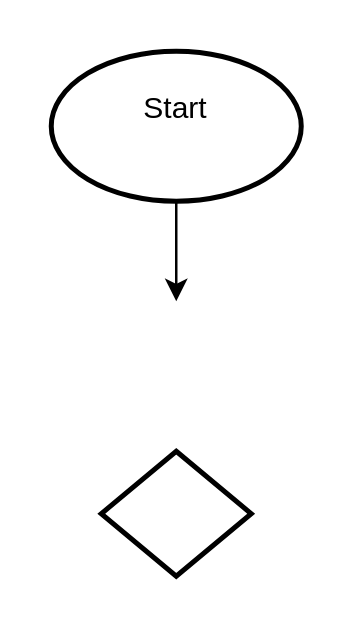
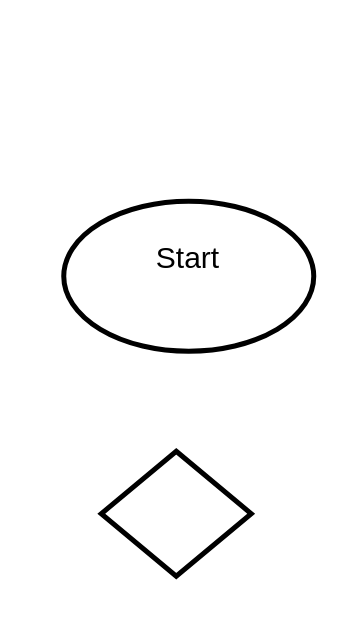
node "Start": moved (176, 126) -> (189, 276)
